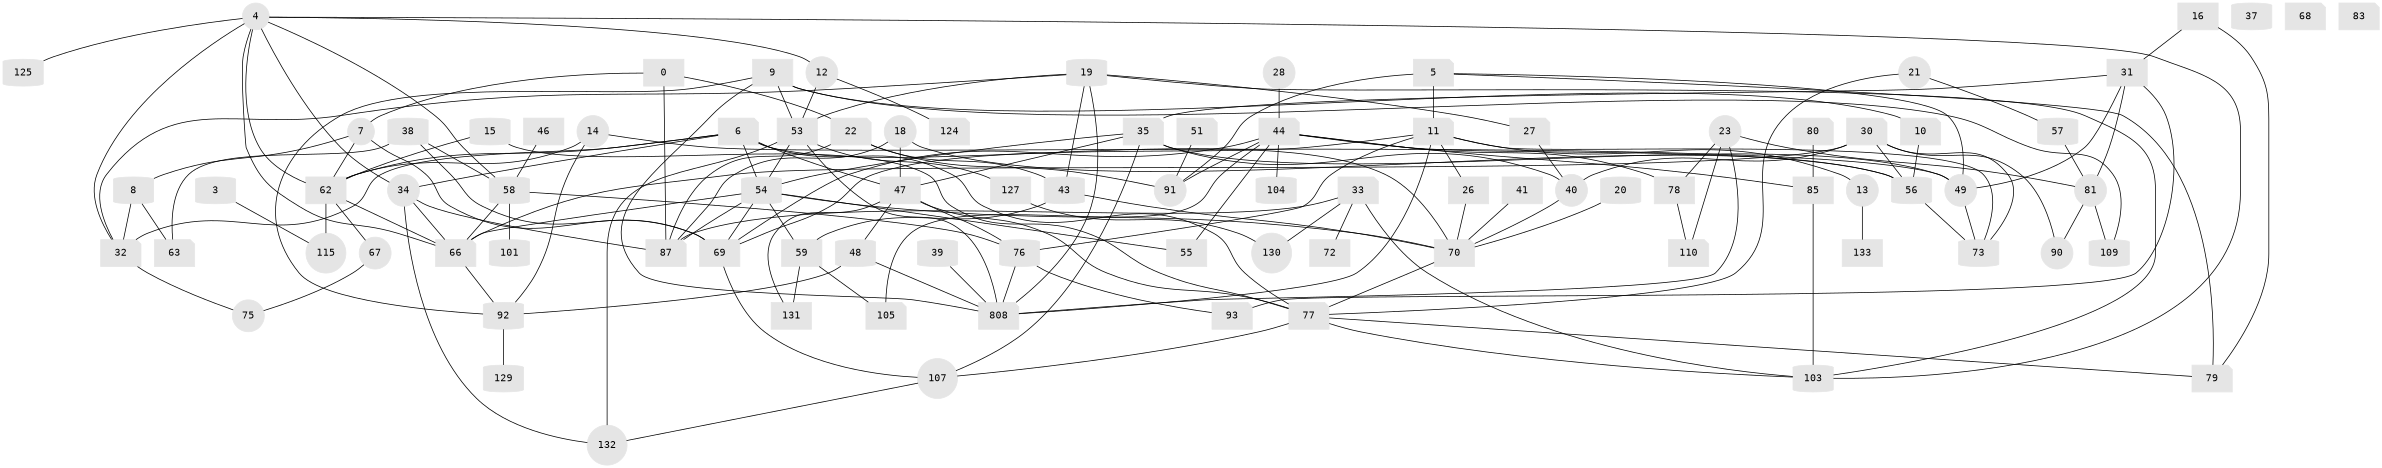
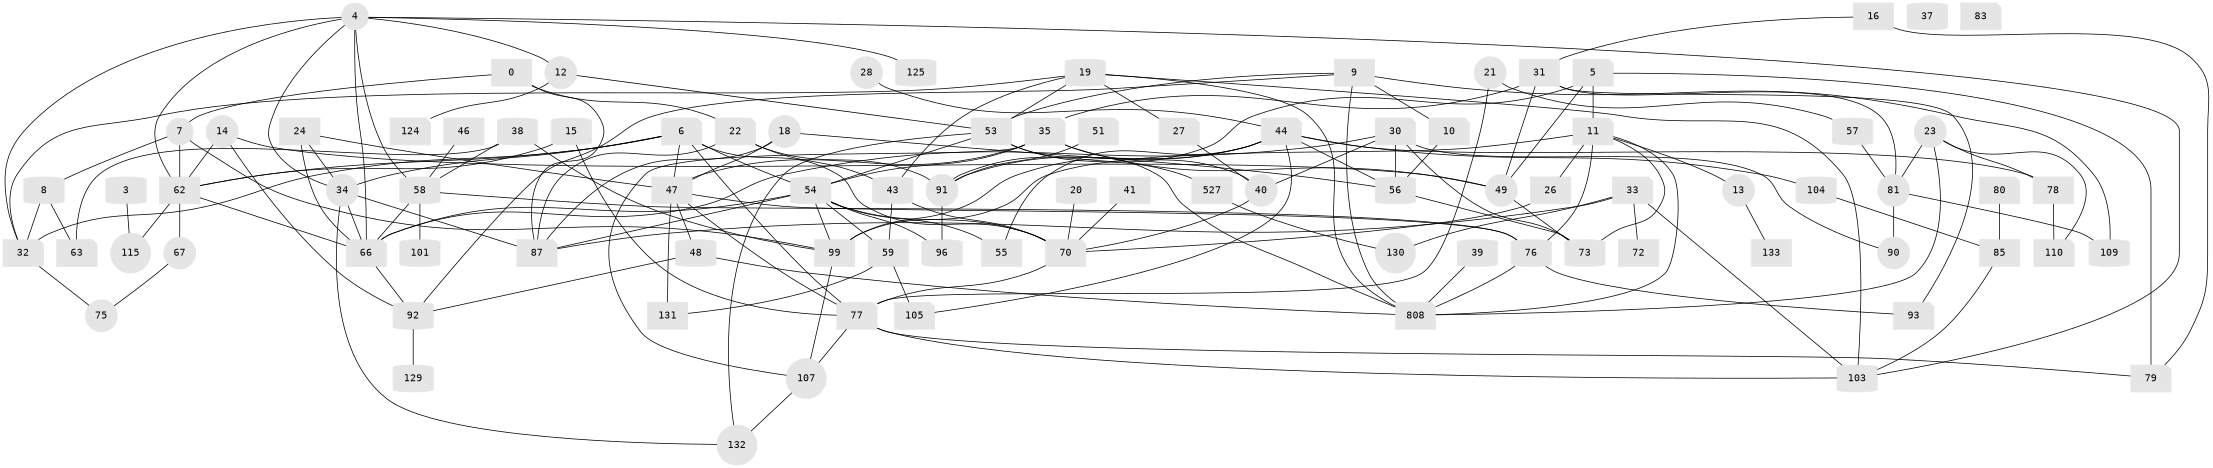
node "68": removed
node "24": added
edge "44" -- "85": now "104" -- "85"
node "127": label "127" -> "527"
node "69": label "69" -> "99"
node "96": added
